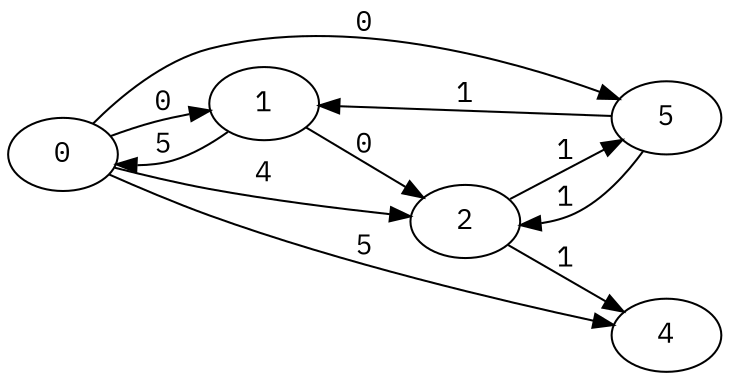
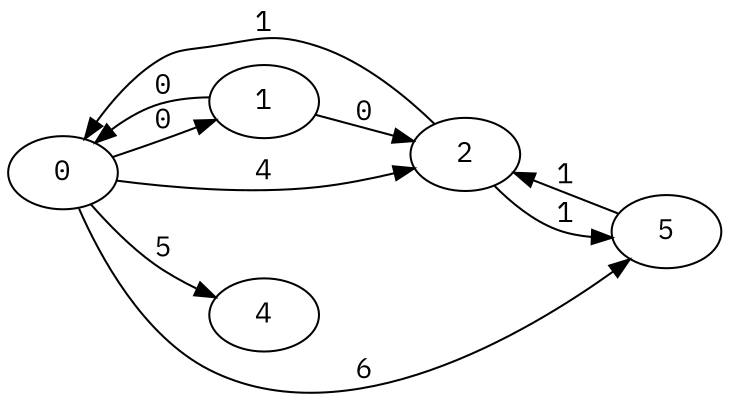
edge "0" -> "5": label "0" -> "6"
edge "5" -> "1": removed, label "1"
edge "1" -> "0": label "5" -> "0"
edge "2" -> "4": now "2" -> "0"
